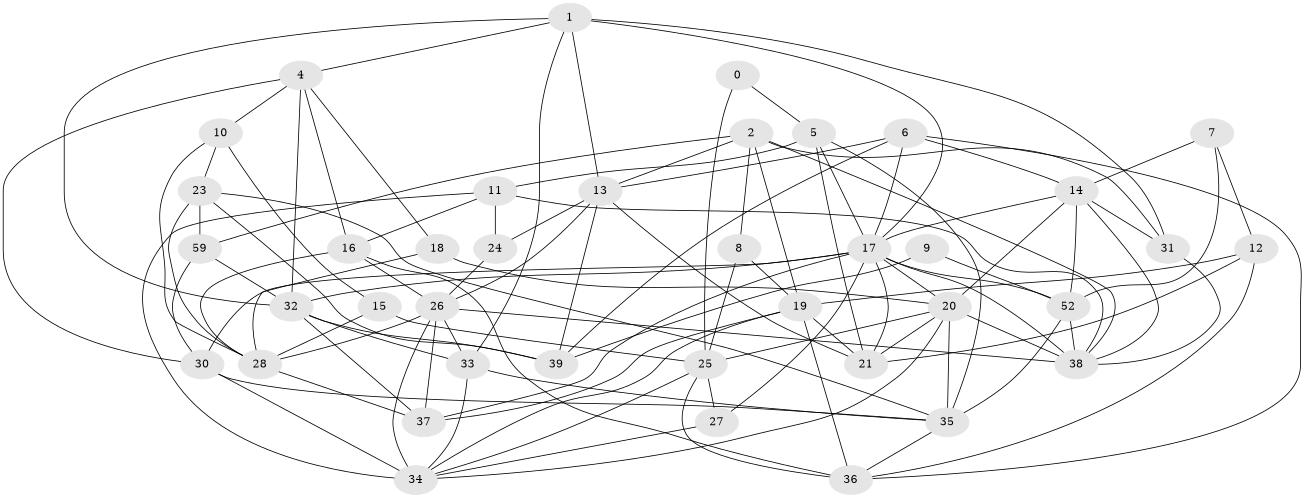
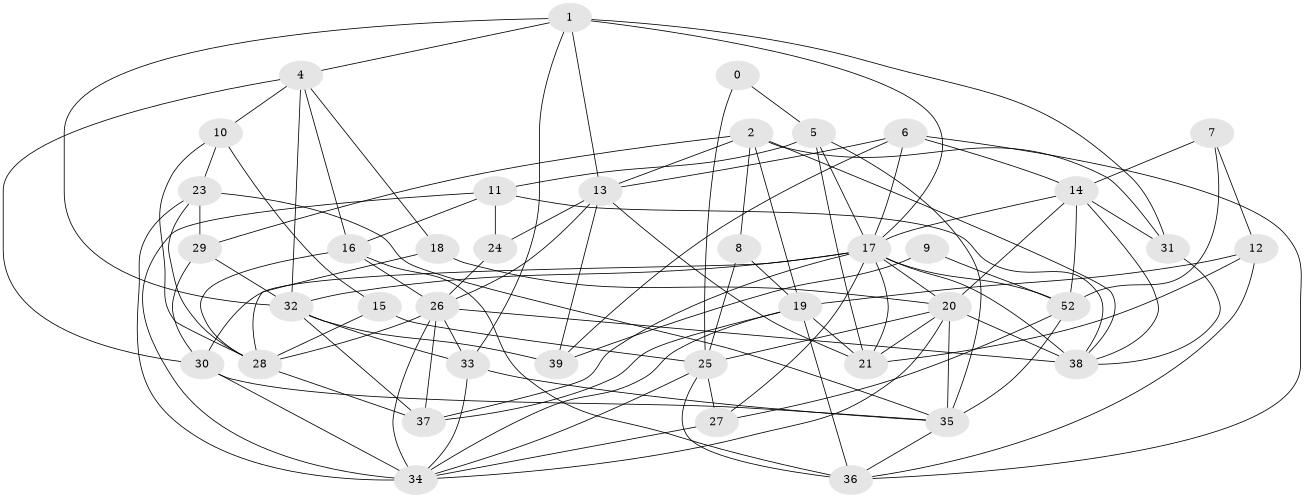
node "59": label "59" -> "29"
edge "23" -- "39": now "23" -- "34"
edge "52" -- "38": now "52" -- "27"
